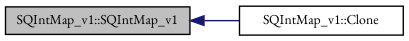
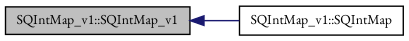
node "SQIntMap_v1::Clone": label "SQIntMap_v1::Clone" -> "SQIntMap_v1::SQIntMap"
